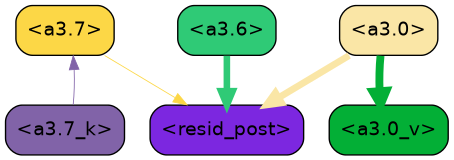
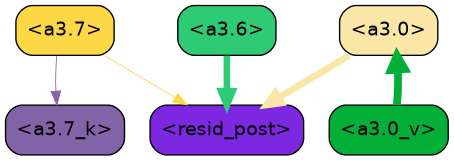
edge "<a3.0>" -> "<a3.0_v>": reversed
edge "<a3.7_k>" -> "<a3.7>": reversed
